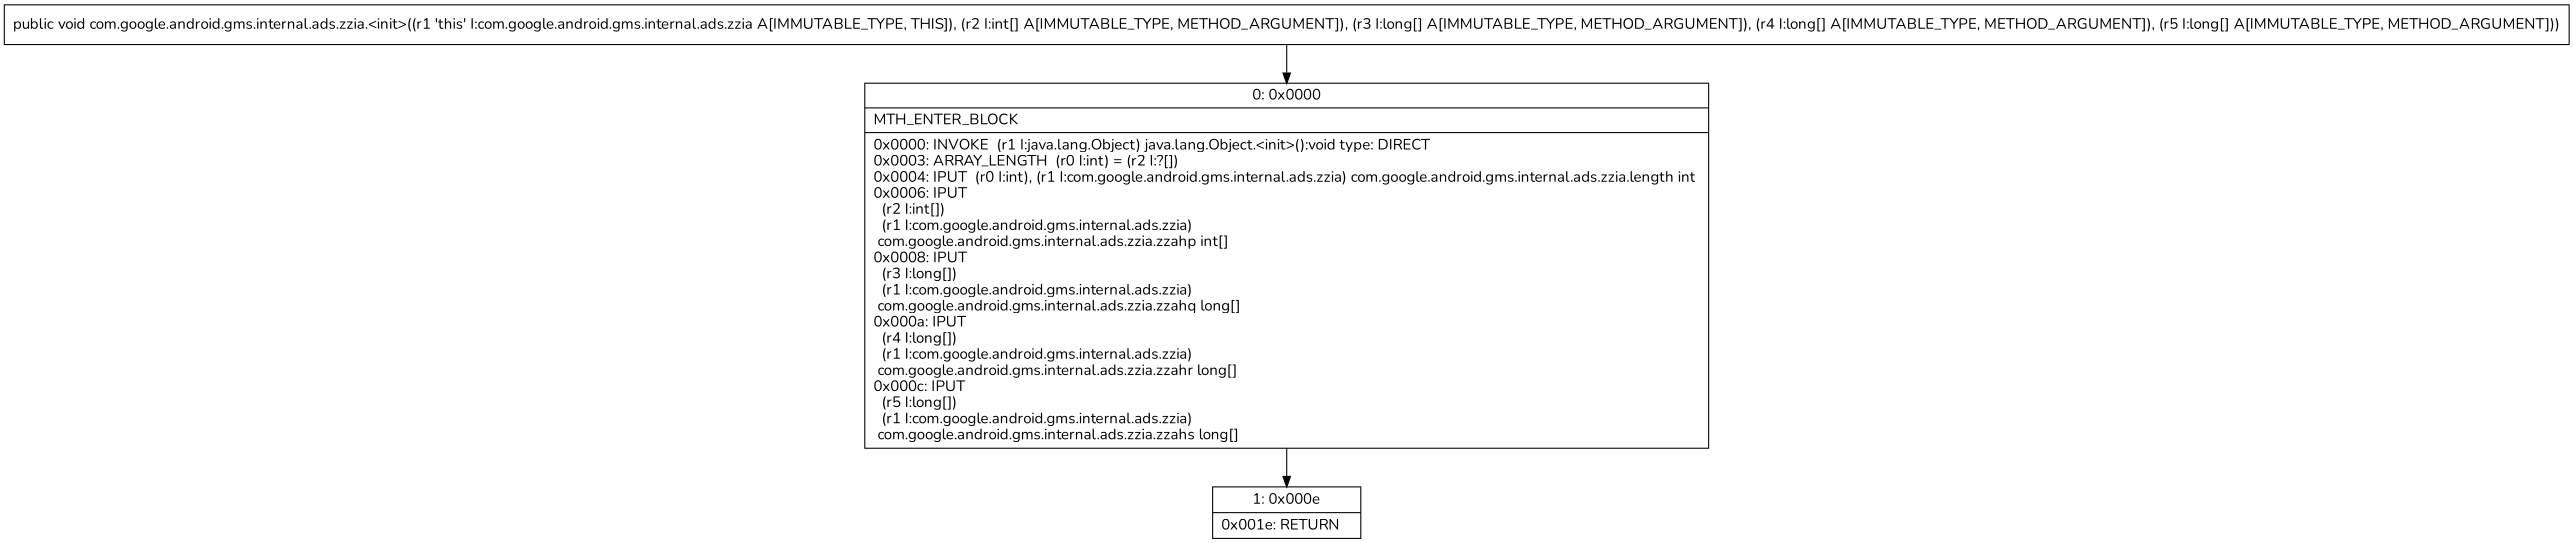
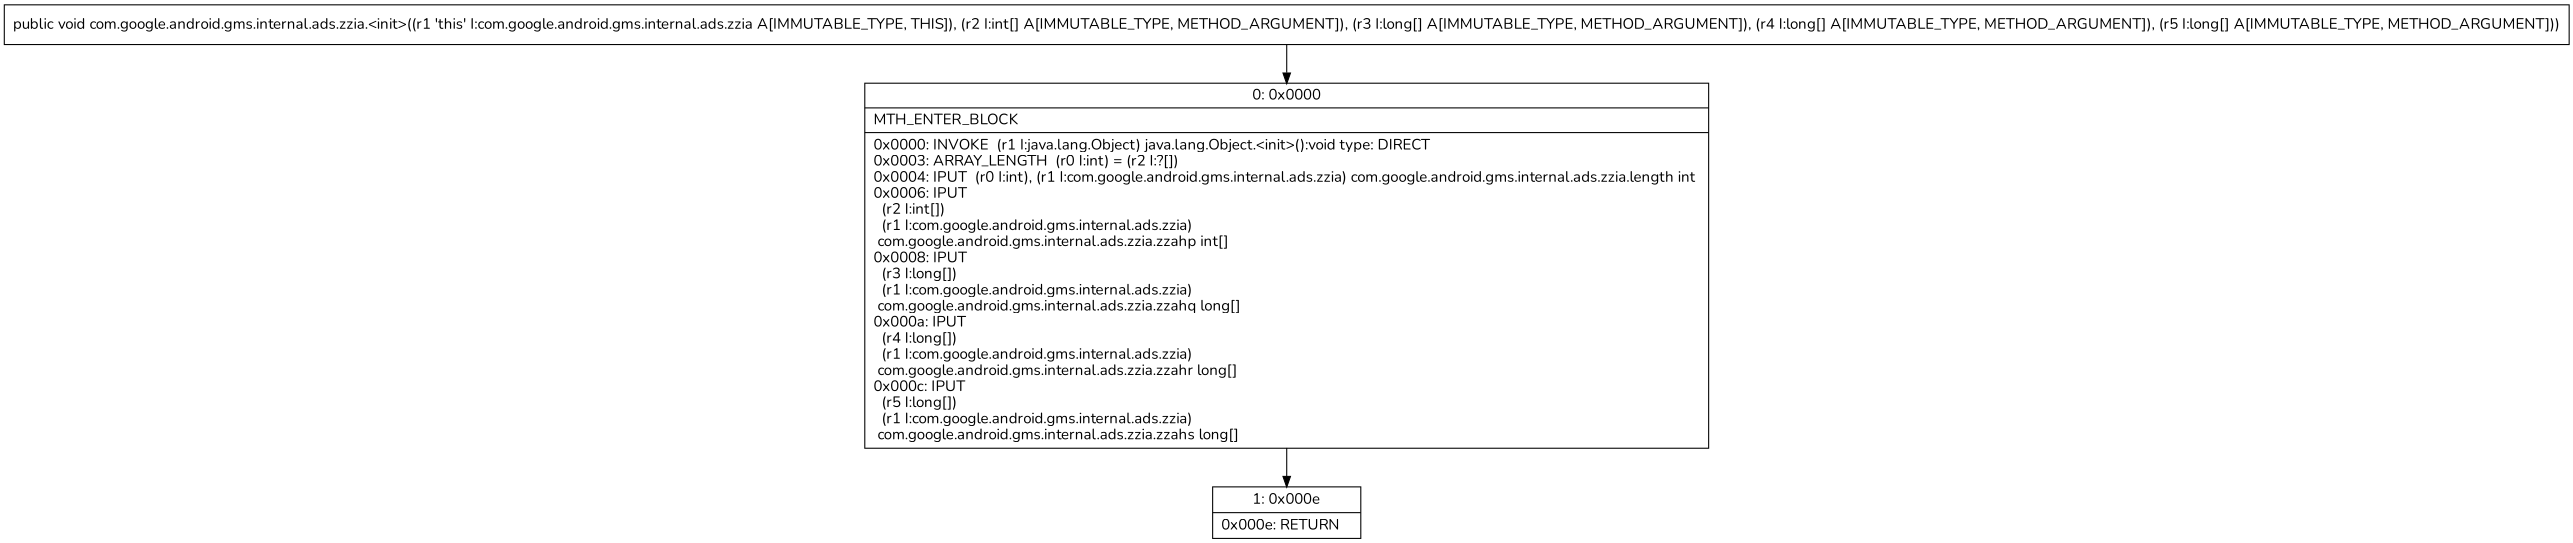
node "1: 0x000e": text "0x001e: RETURN" -> "0x000e: RETURN"
